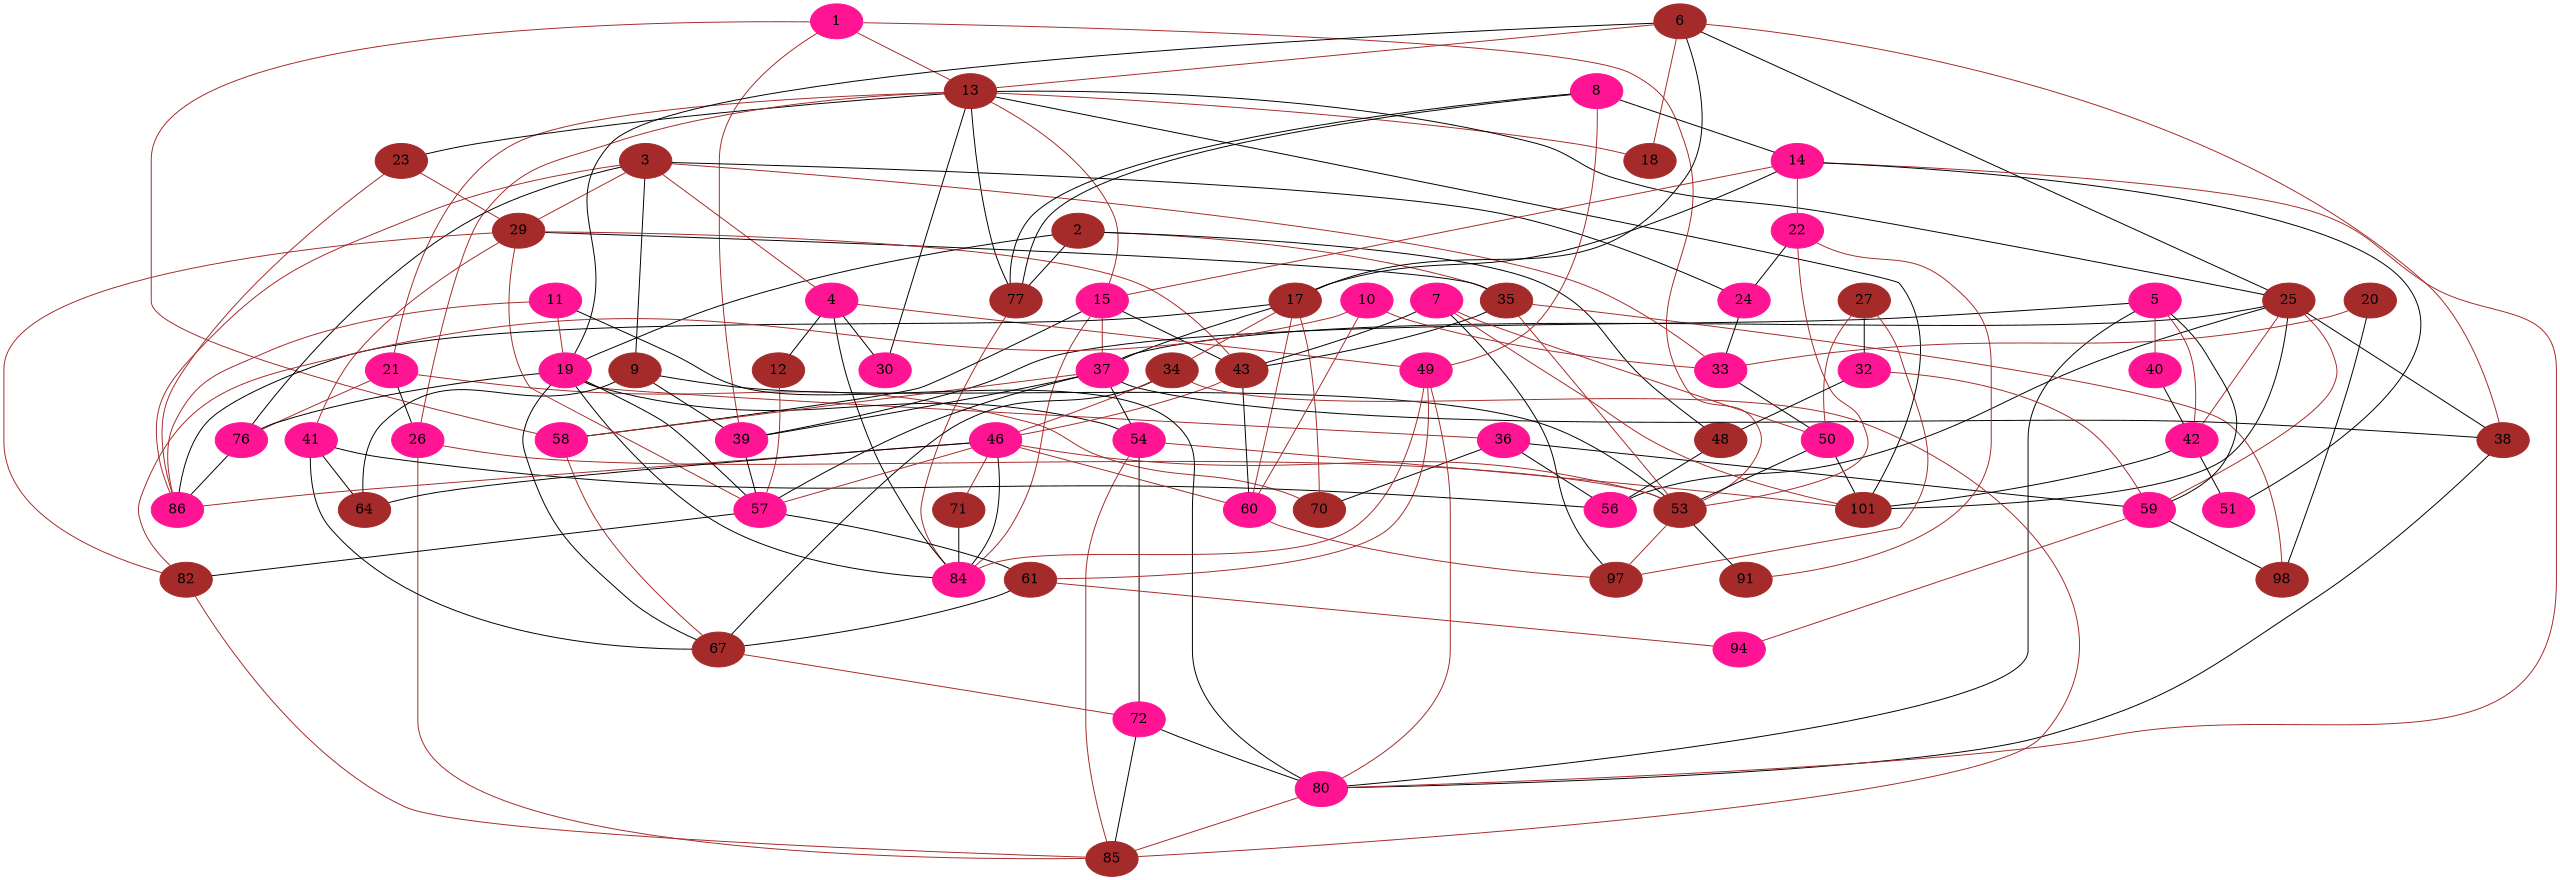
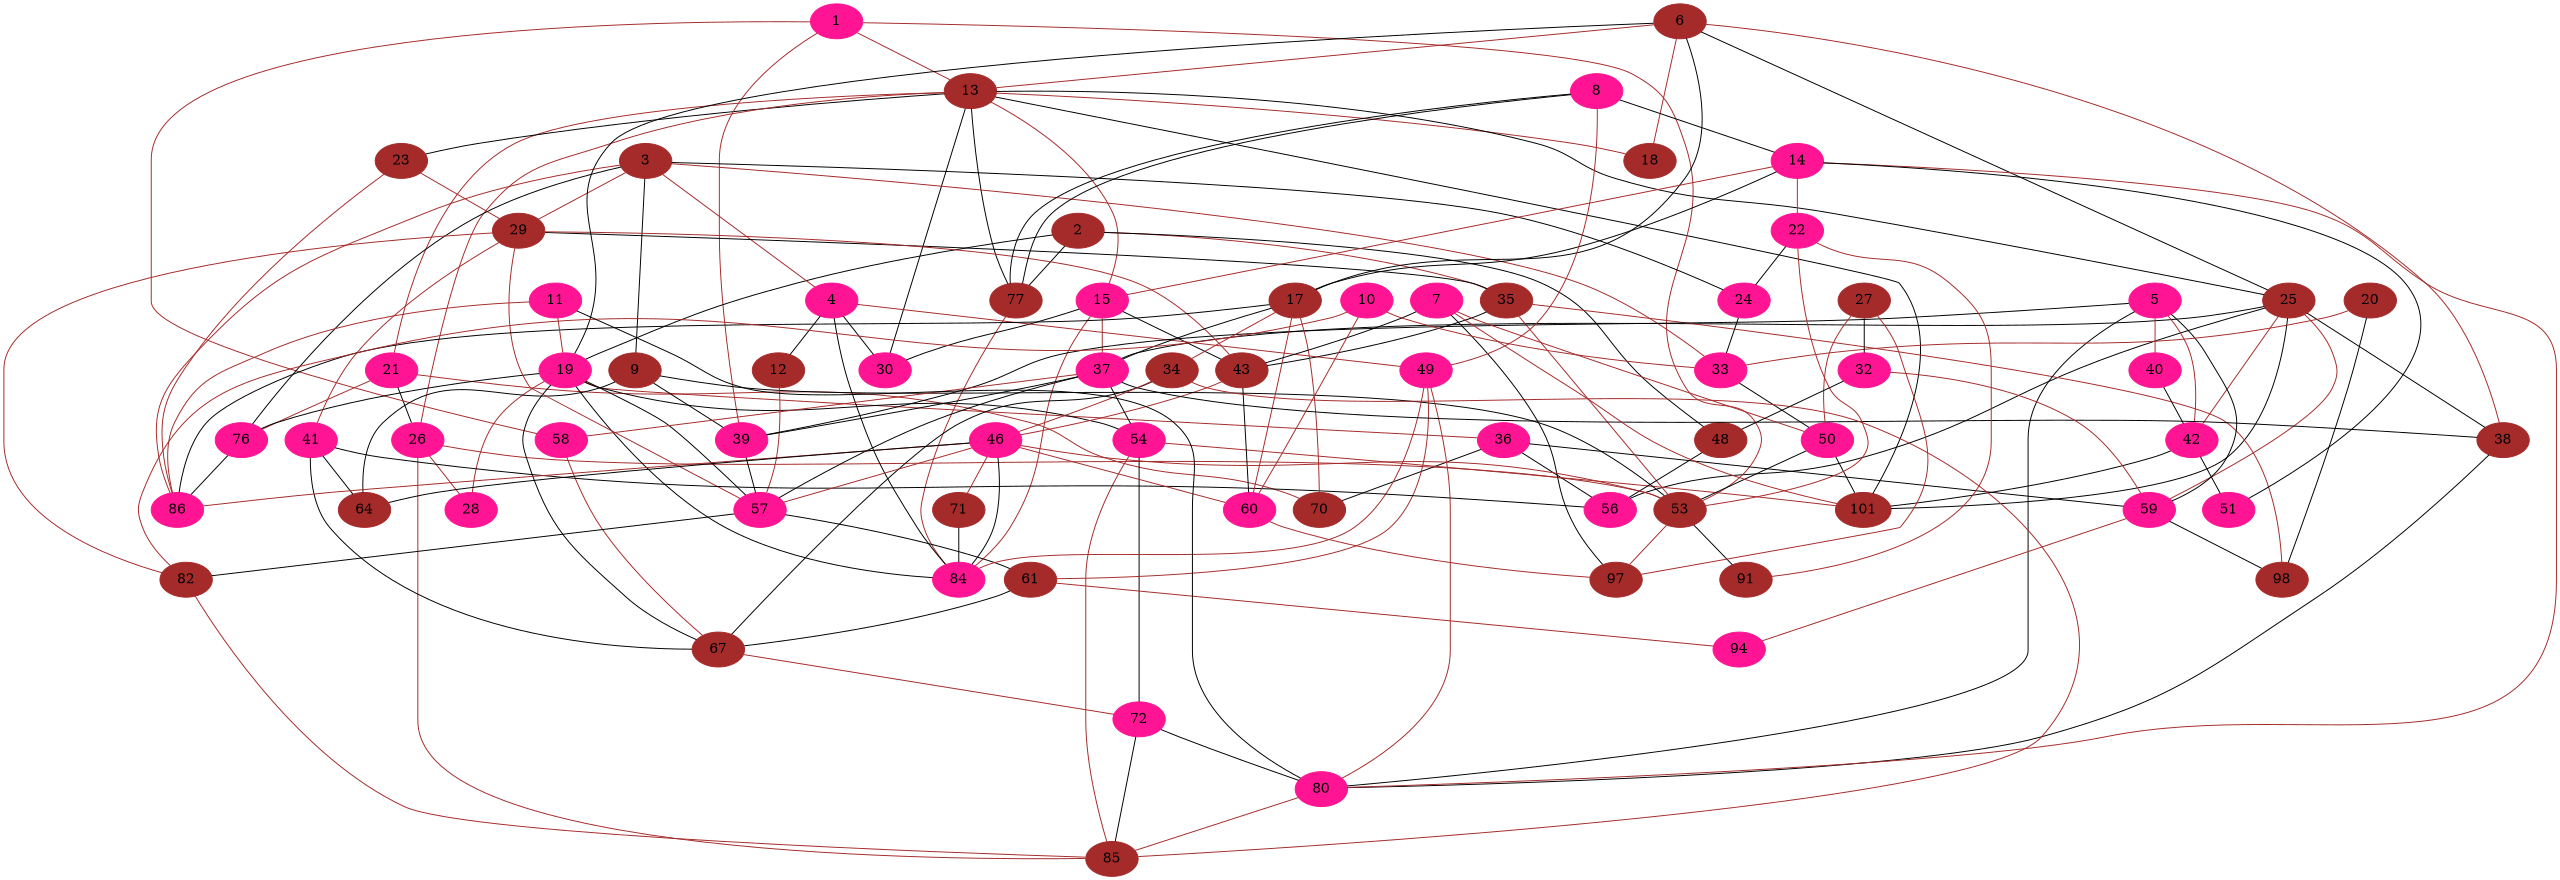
edge "15" -- "58": now "15" -- "30"
node "28": added
